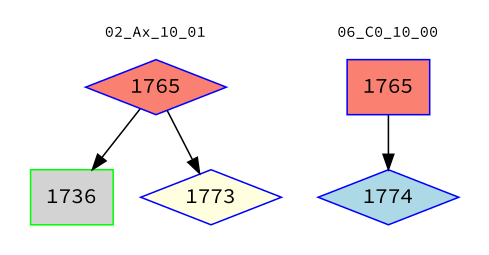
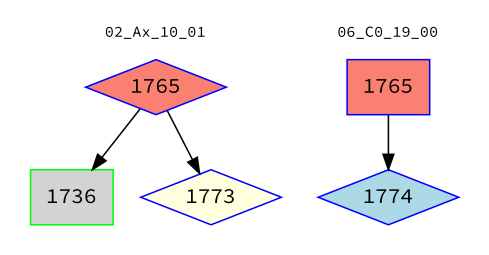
cluster "06_C0_10_00": label "06_C0_10_00" -> "06_C0_19_00"
